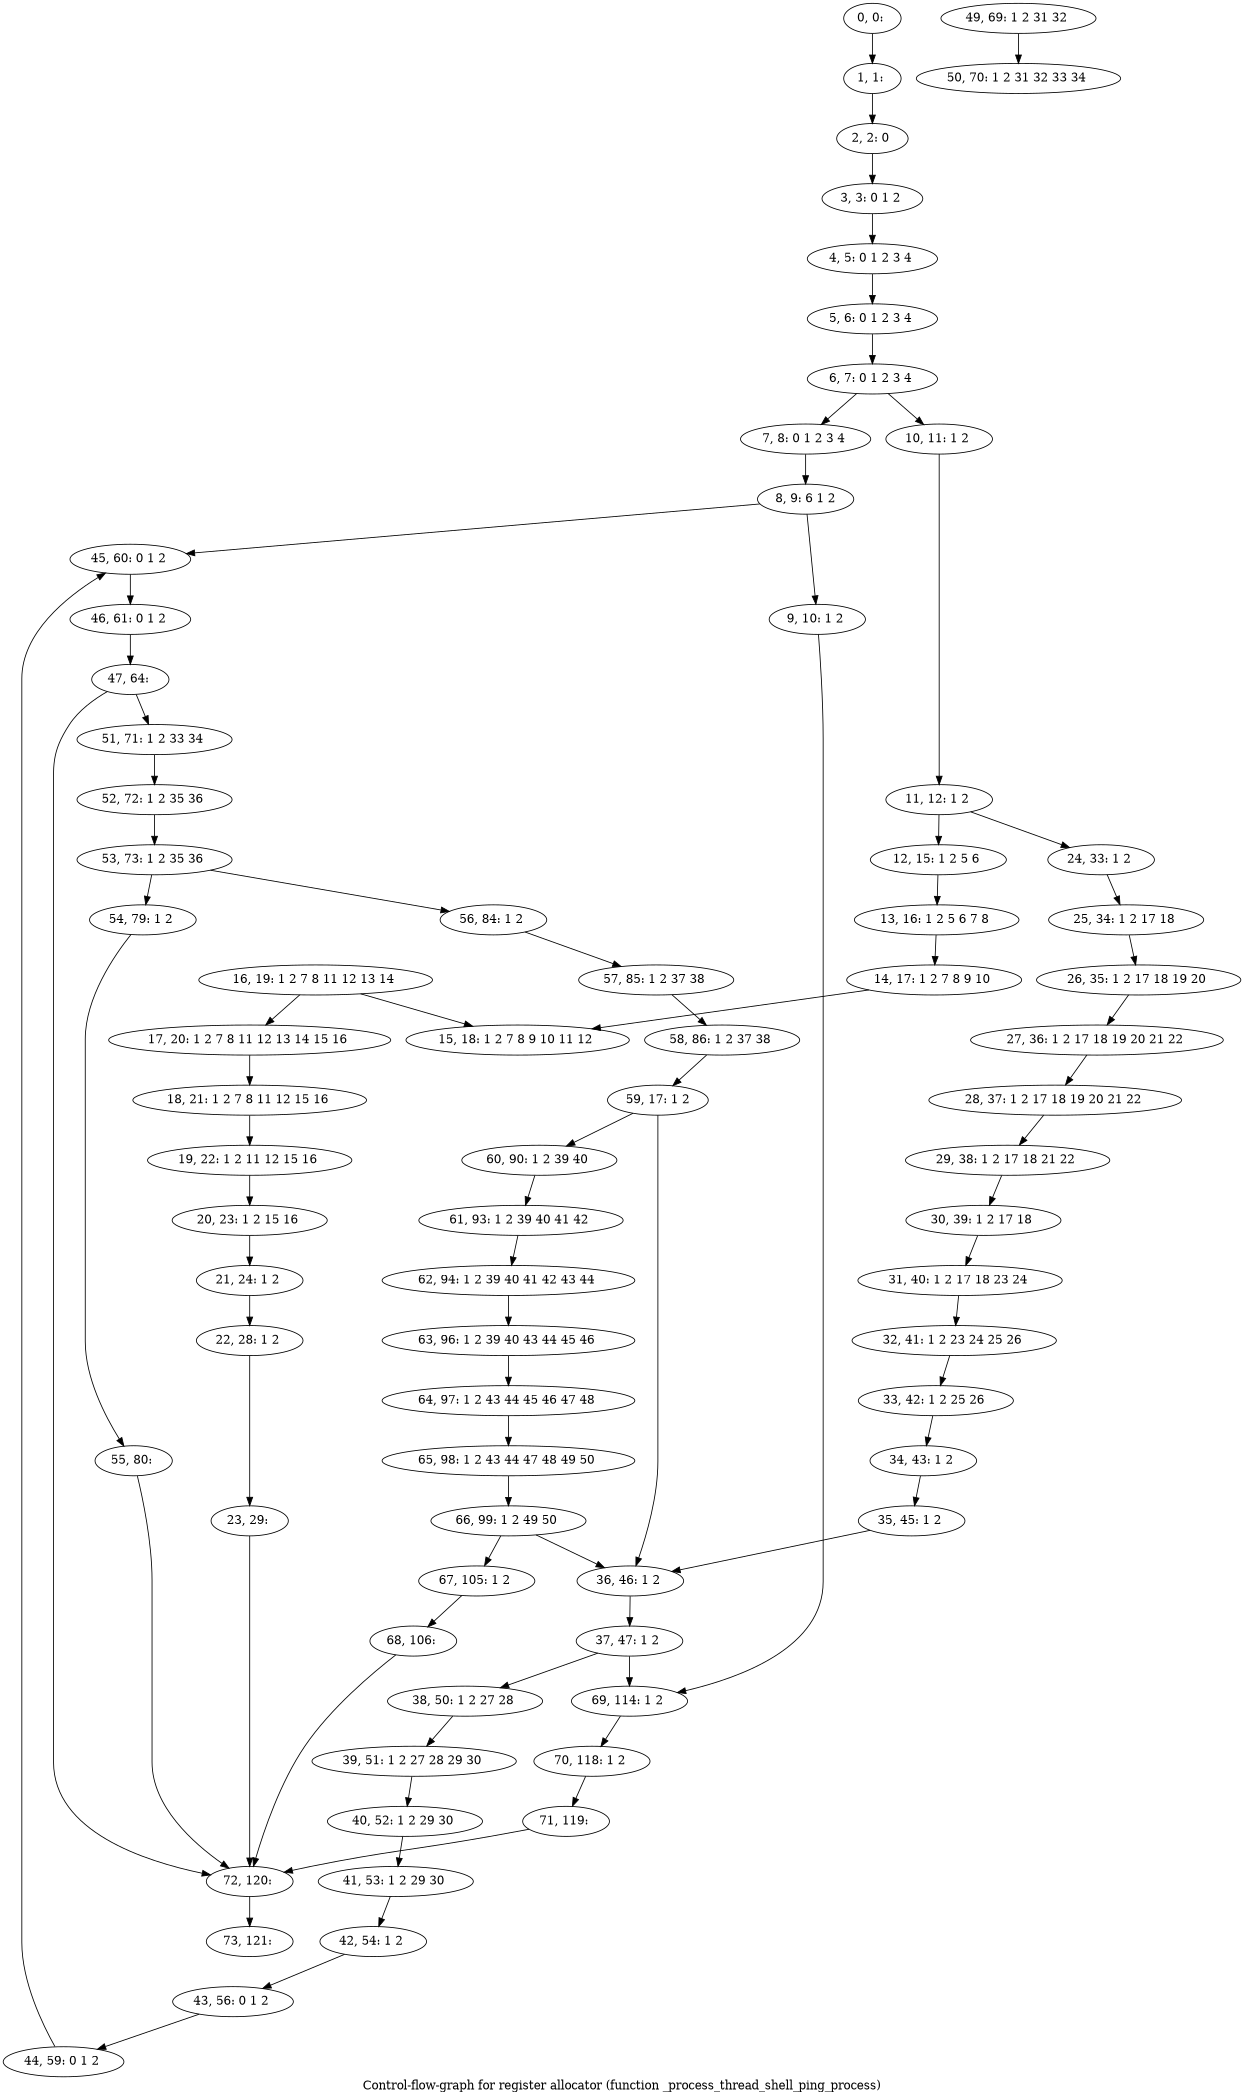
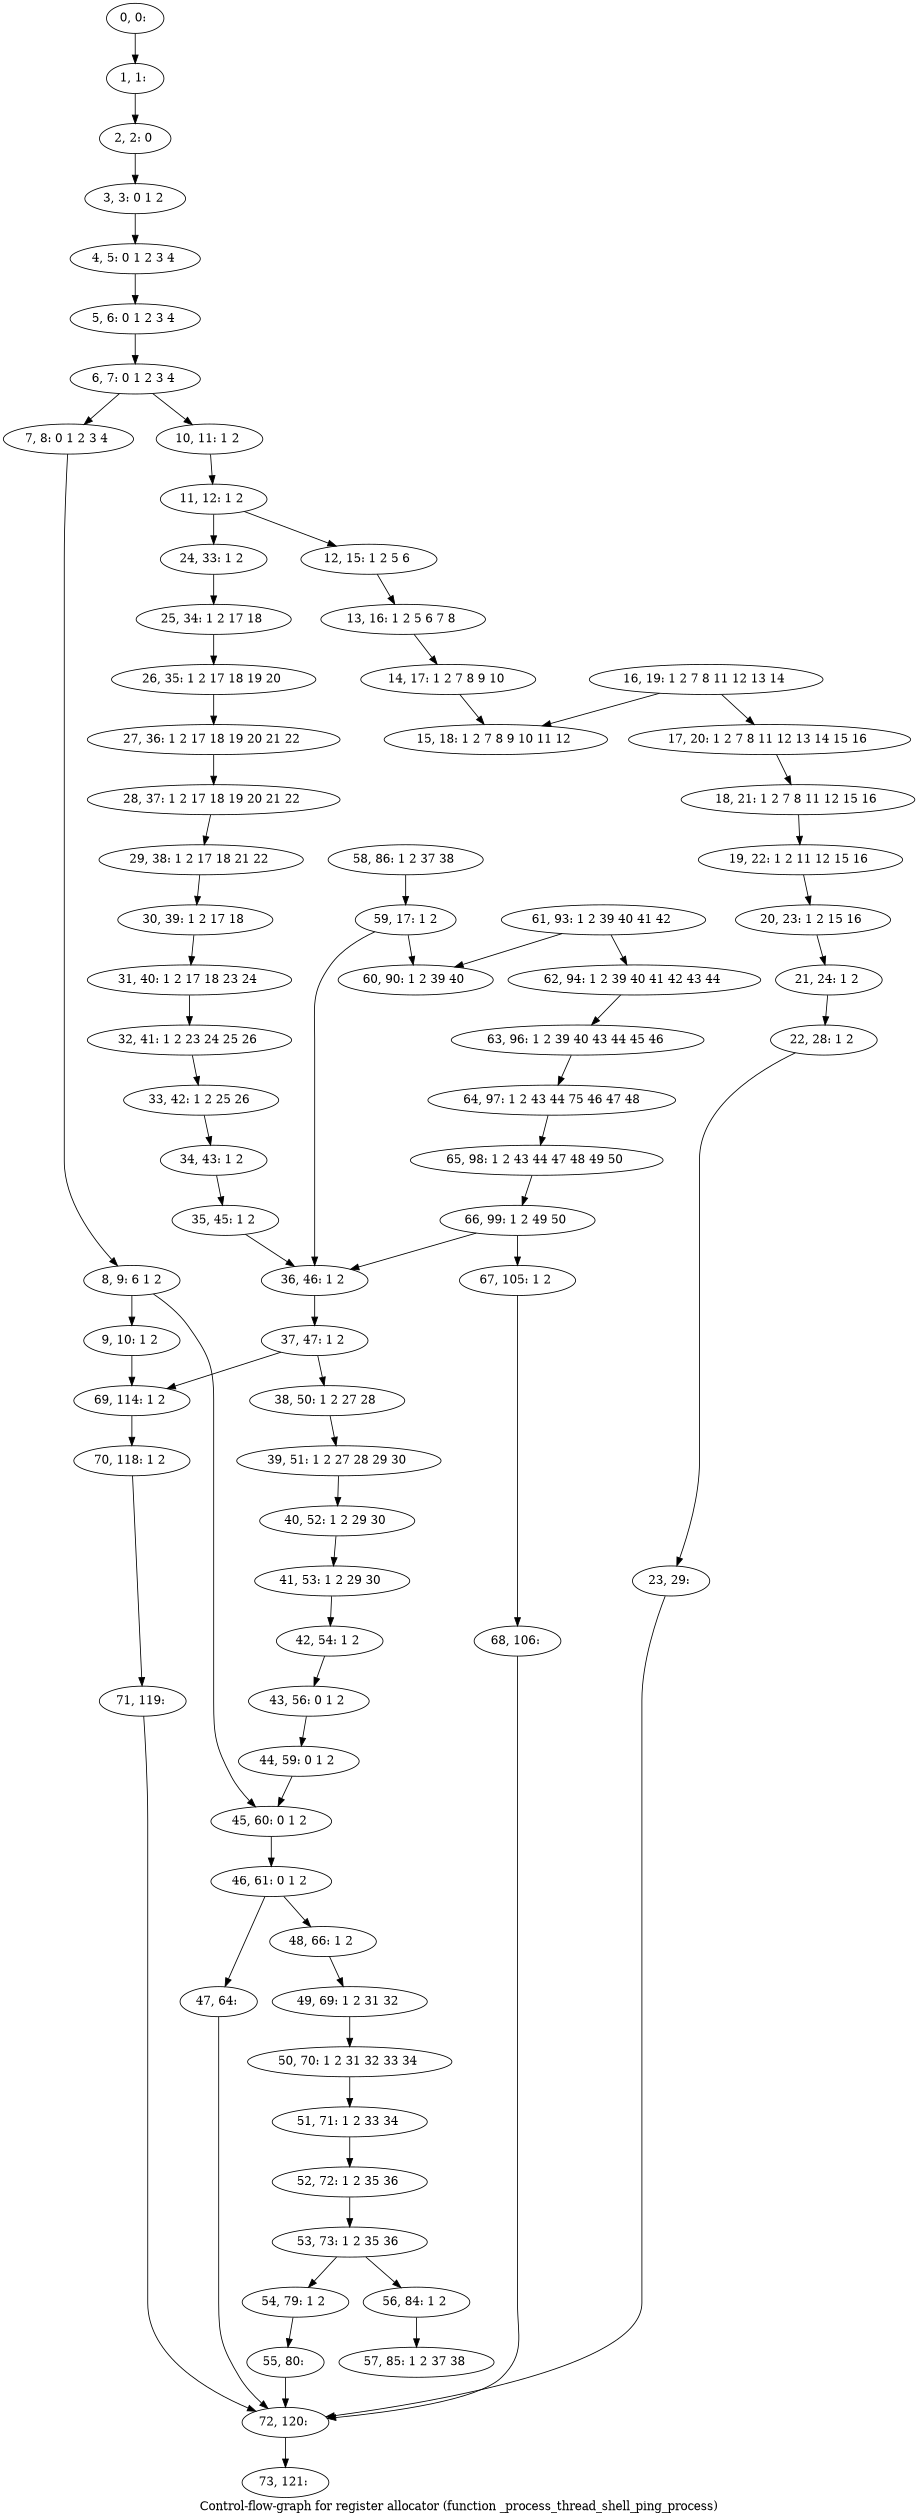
edge "47, 64:" -> "51, 71: 1 2 33 34": now "50, 70: 1 2 31 32 33 34" -> "51, 71: 1 2 33 34"
edge "57, 85: 1 2 37 38" -> "58, 86: 1 2 37 38": removed
edge "60, 90: 1 2 39 40" -> "61, 93: 1 2 39 40 41 42": reversed
node "64, 97: 1 2 43 44 45 46 47 48": label "64, 97: 1 2 43 44 45 46 47 48" -> "64, 97: 1 2 43 44 75 46 47 48"
node "48, 66: 1 2": added
